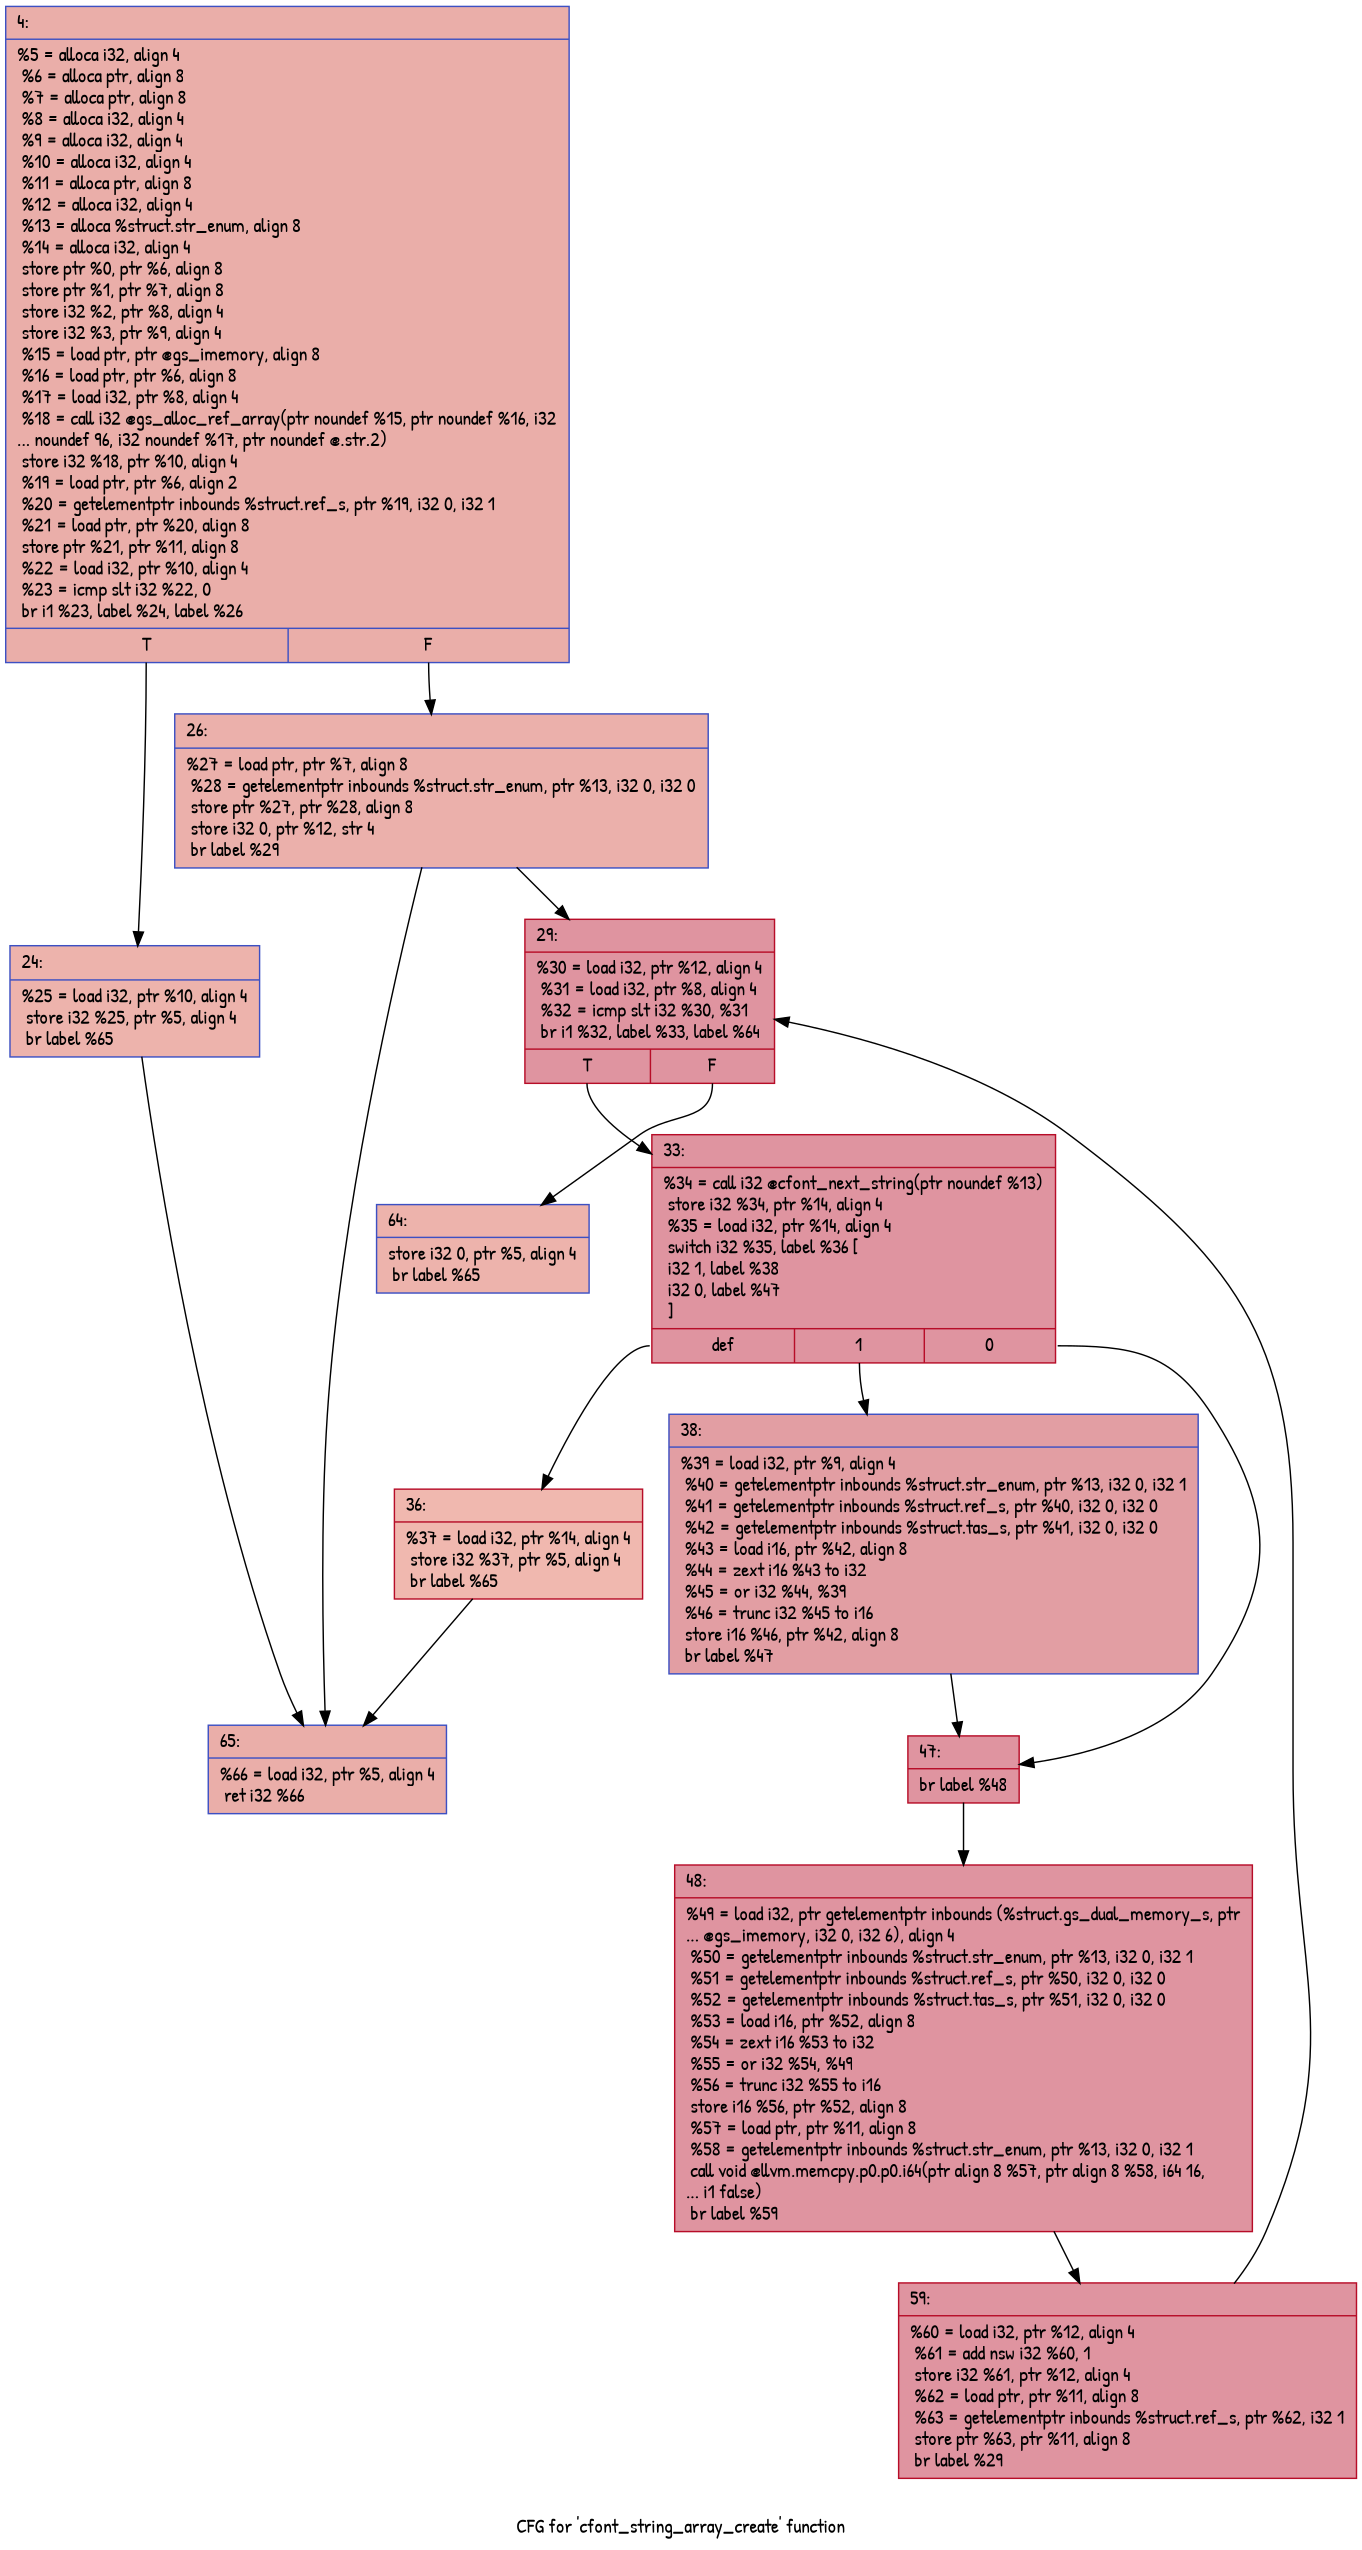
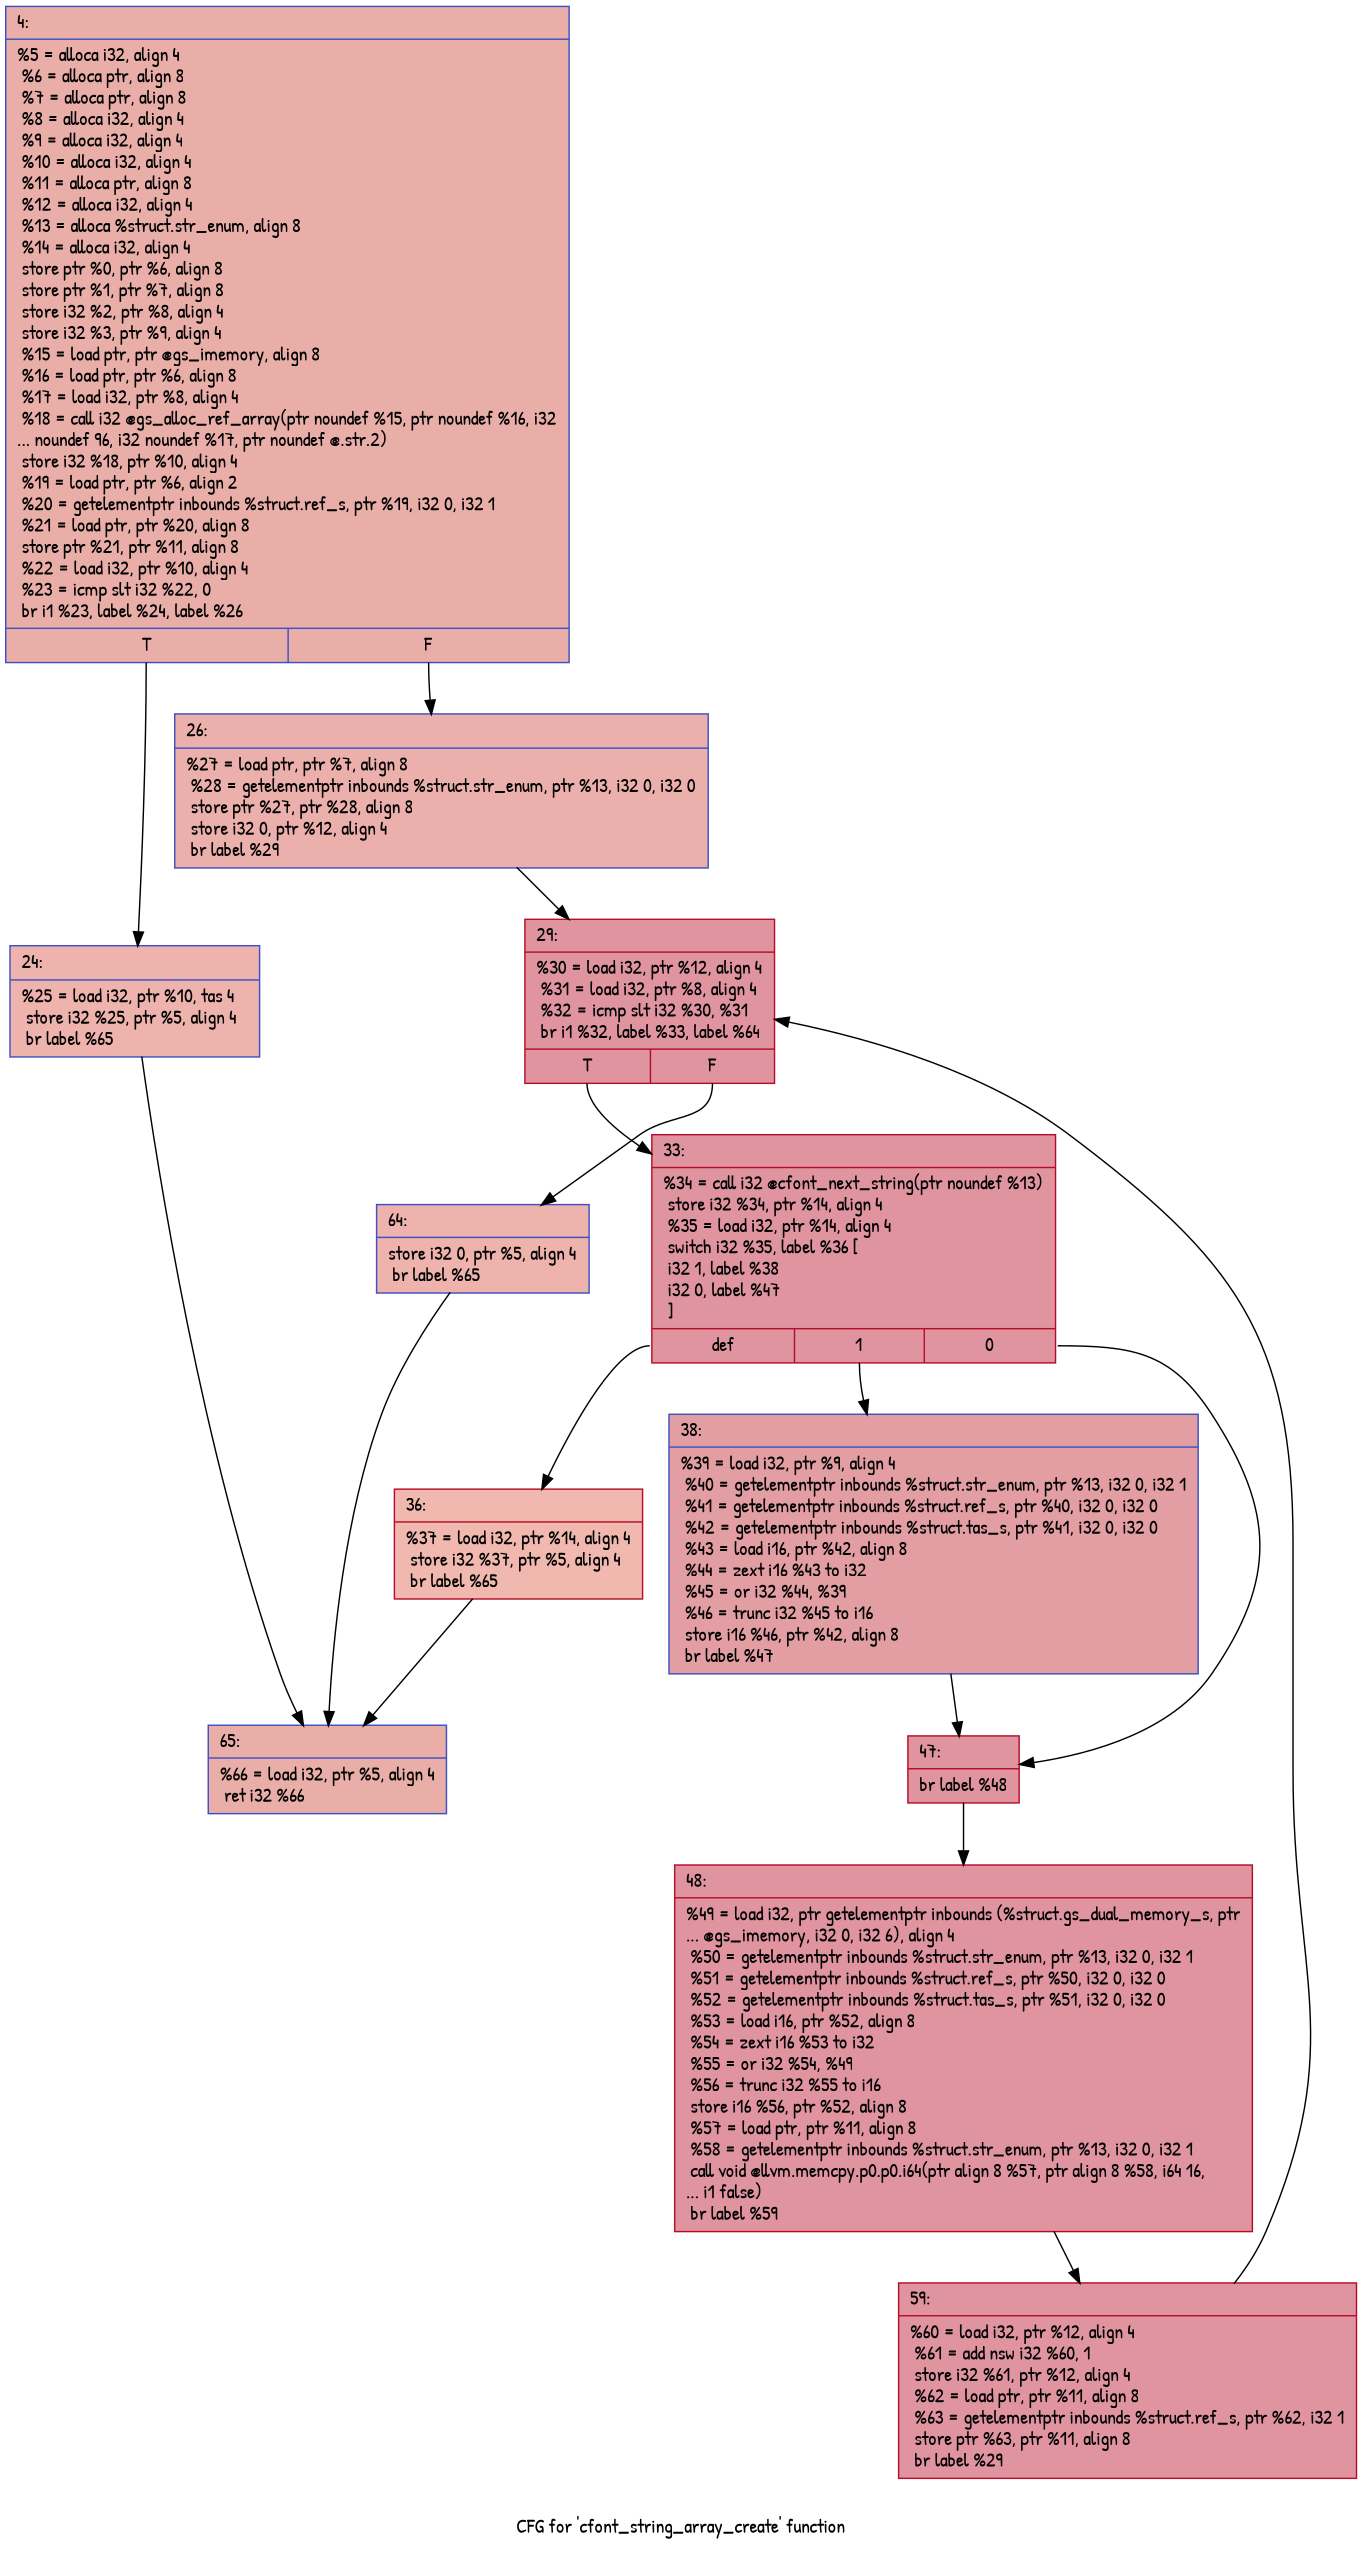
node "26:": text "store i32 0, ptr %12, str 4" -> "store i32 0, ptr %12, align 4"
node "24:": text "%25 = load i32, ptr %10, align 4" -> "%25 = load i32, ptr %10, tas 4"
edge "26:" -> "65:": now "64:" -> "65:"
